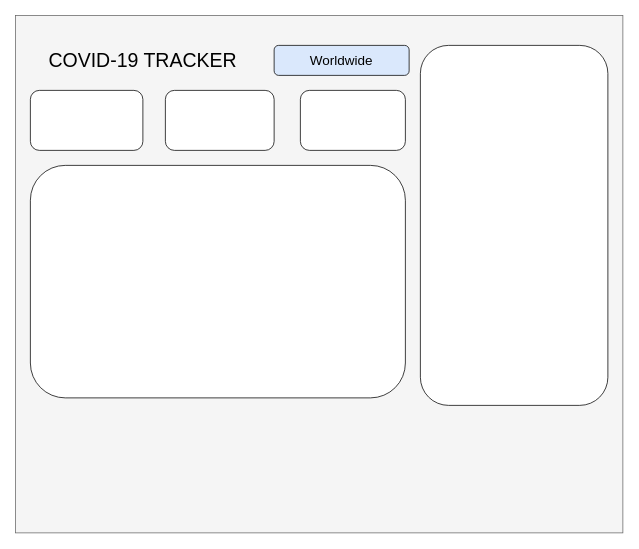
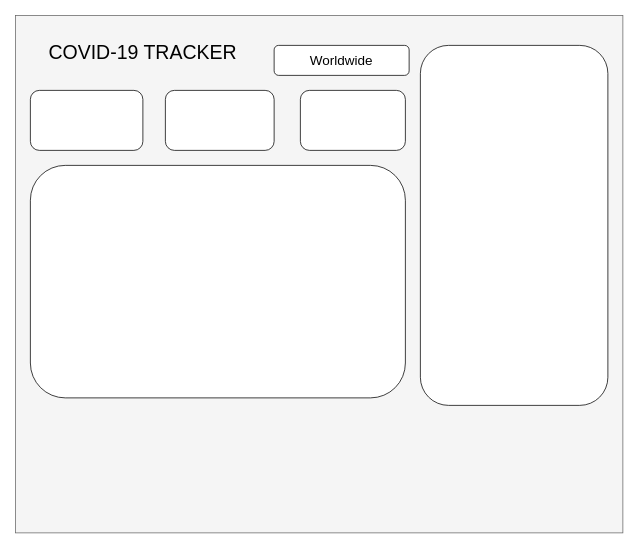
node "COVID-19 TRACKER": moved (143, 60) -> (143, 53)
node "Worldwide": fillcolor #dae8fc -> #ffffff
